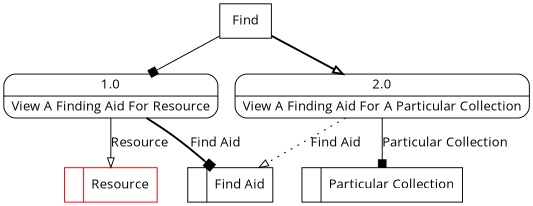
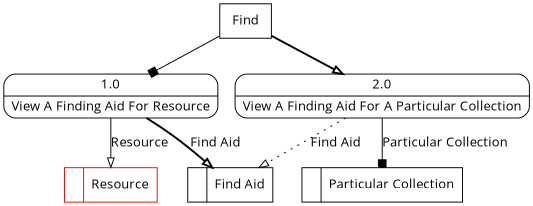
edge "1.0" -> "Find Aid": arrowhead box -> onormal
